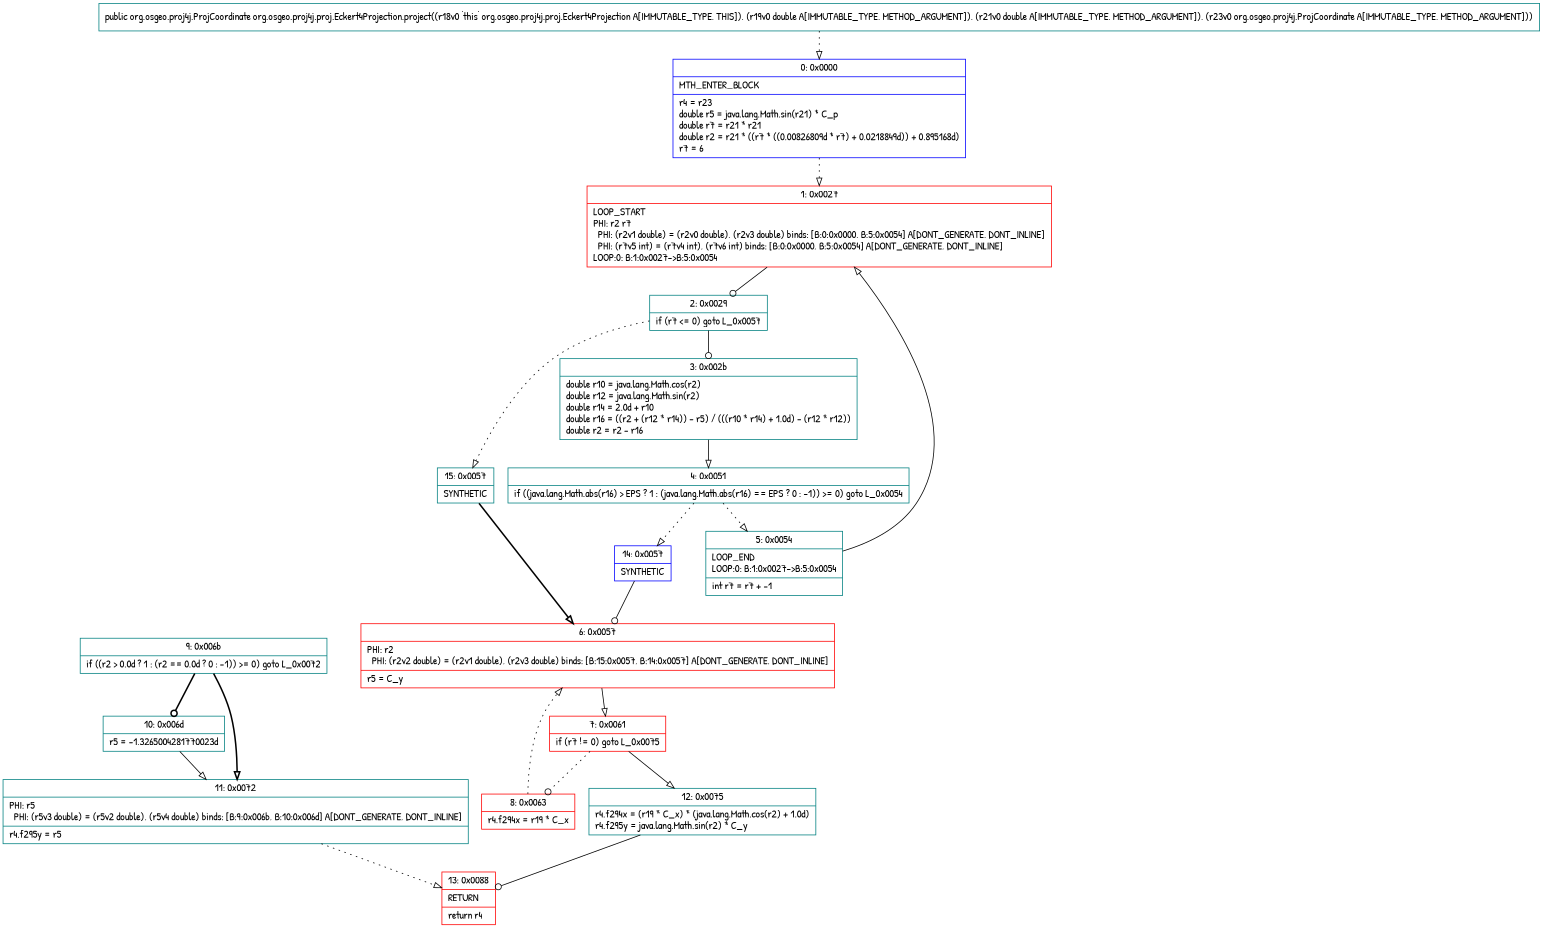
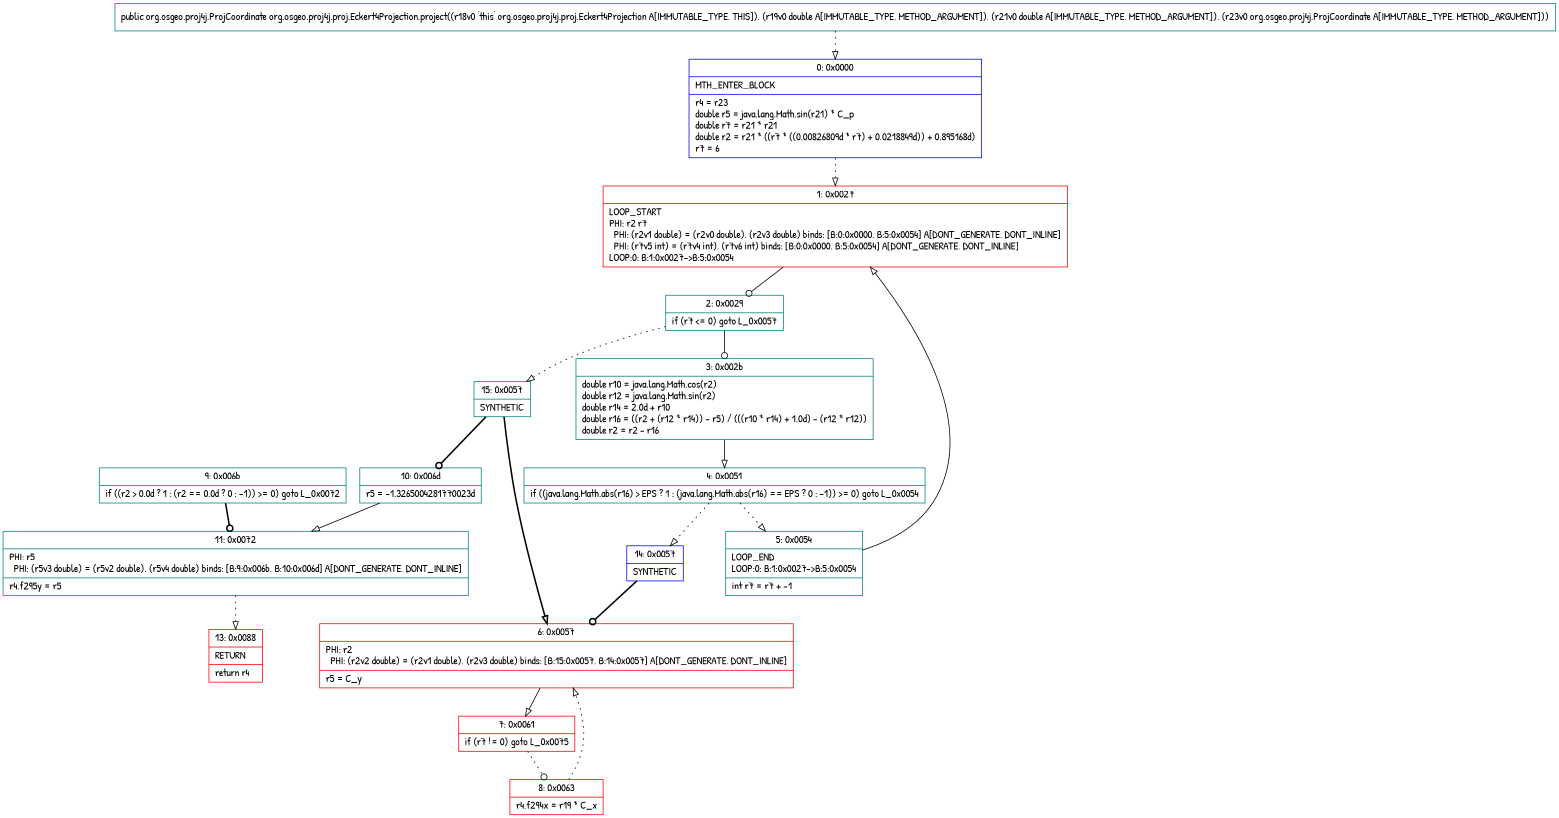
edge "14: 0x0057" -> "6: 0x0057": style solid -> bold
edge "9: 0x006b" -> "10: 0x006d": now "15: 0x0057" -> "10: 0x006d"
edge "9: 0x006b" -> "11: 0x0072": arrowhead onormal -> odot
node "12: 0x0075": removed
